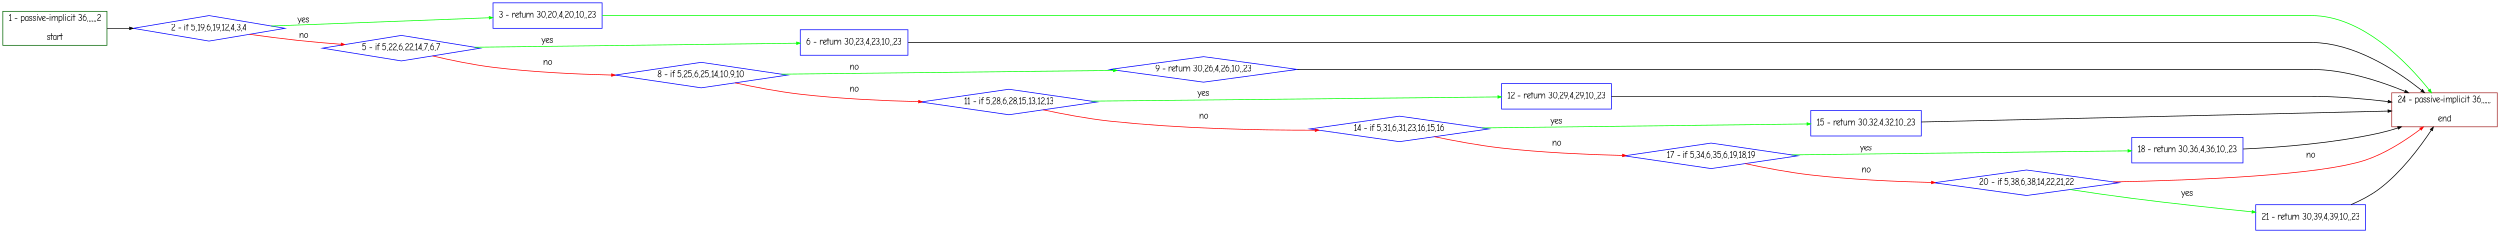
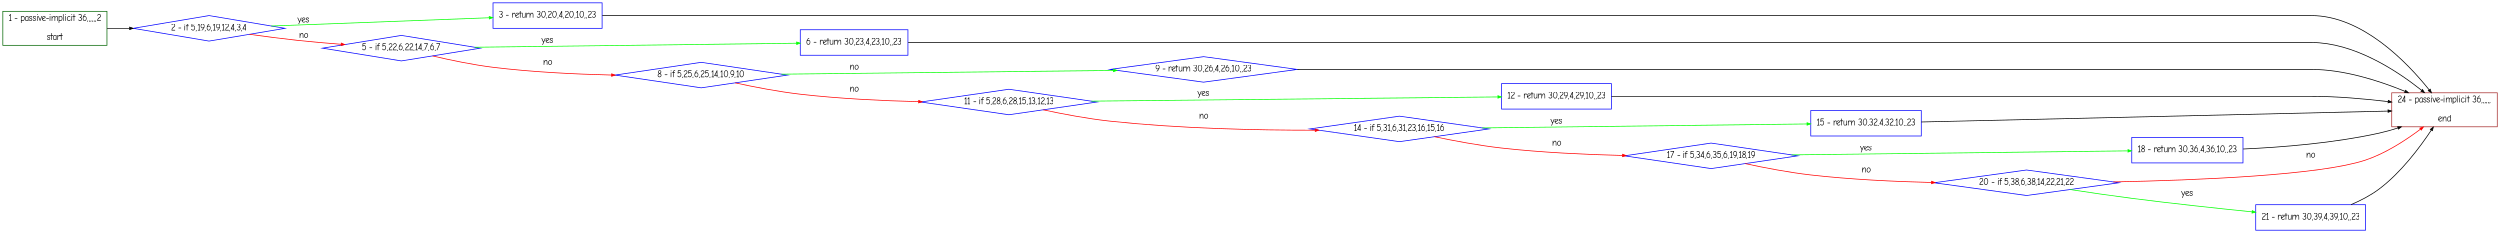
edge "3 - return 30,20,4,20,10,,23" -> "24 - passive-implicit 36,,,,,, end": color #00ff00 -> #000000
